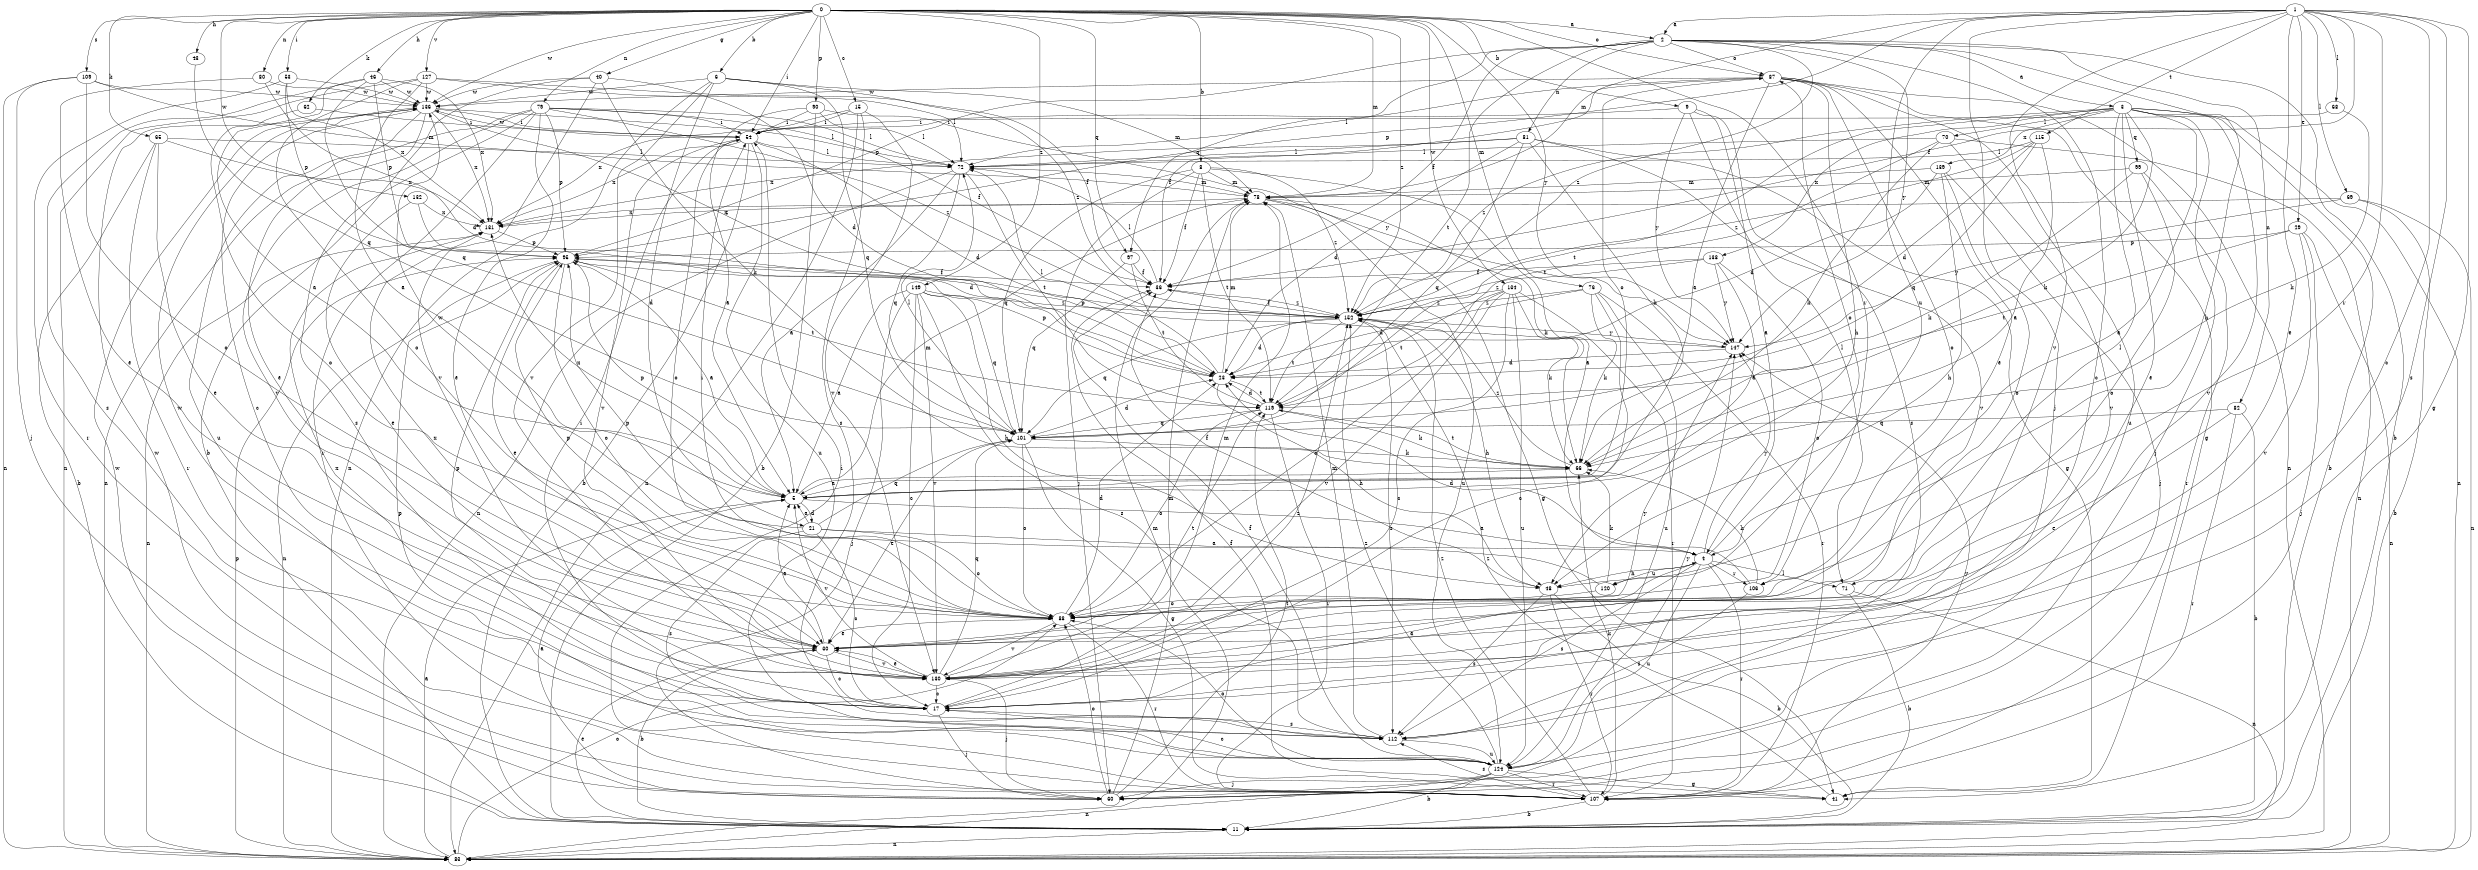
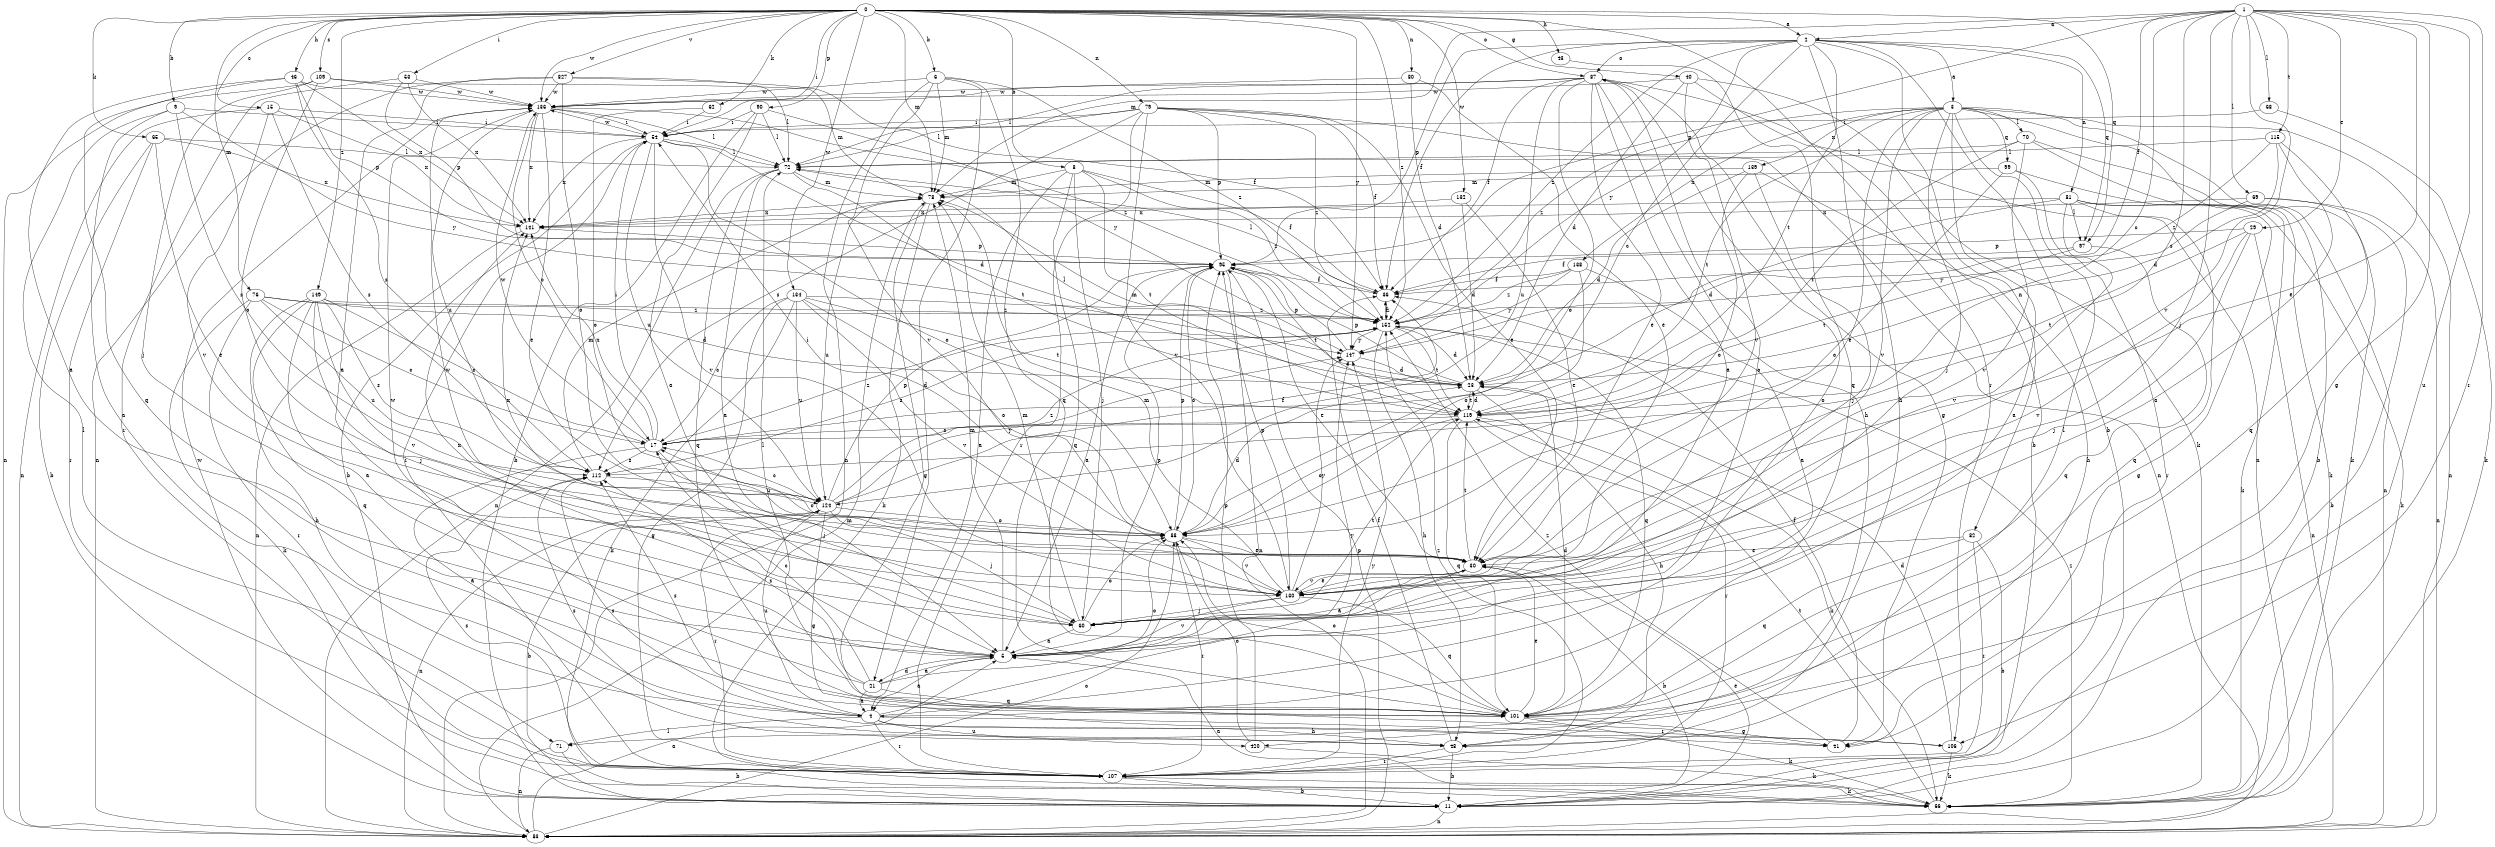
node "127": label "127" -> "827"
edge "81" -> "72": now "81" -> "97"
node "131": label "131" -> "141"
edge "134" -> "107": label "r" -> "g"
node "120": label "120" -> "420"
edge "130" -> "17": now "119" -> "17"
